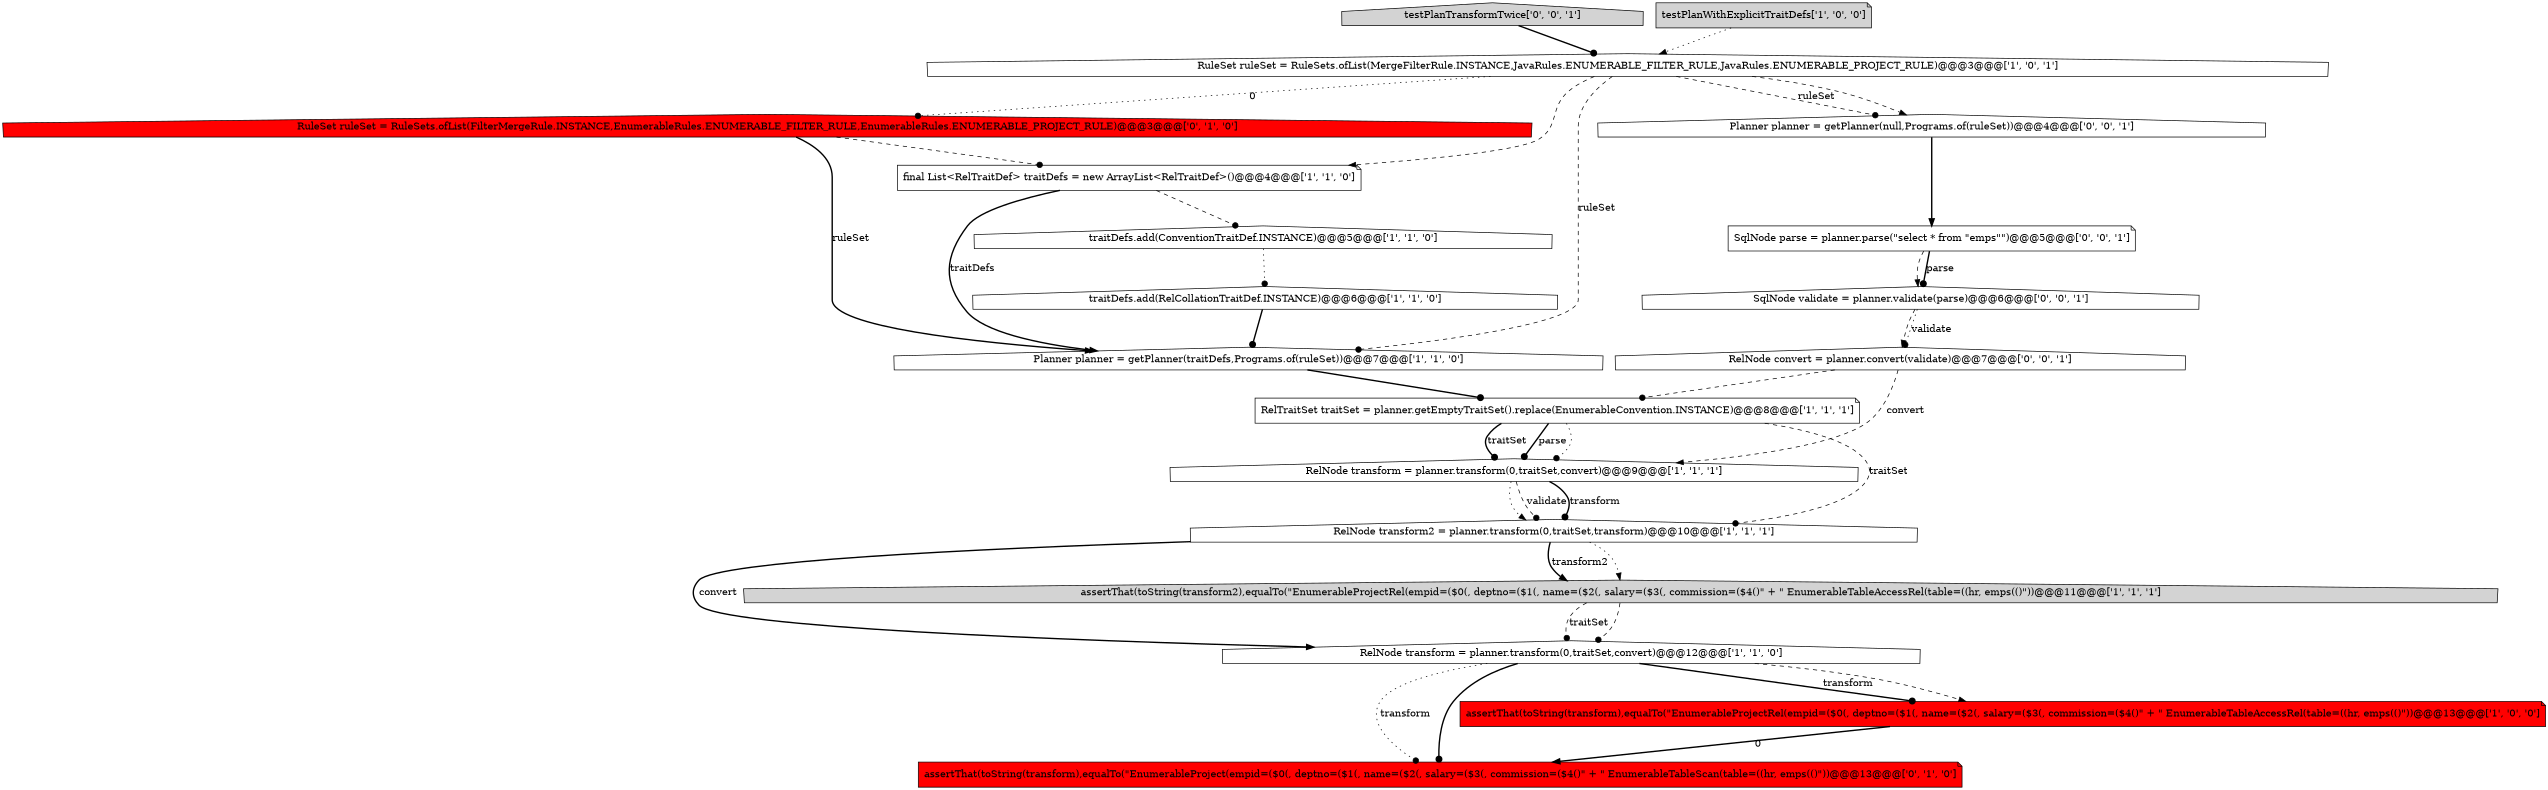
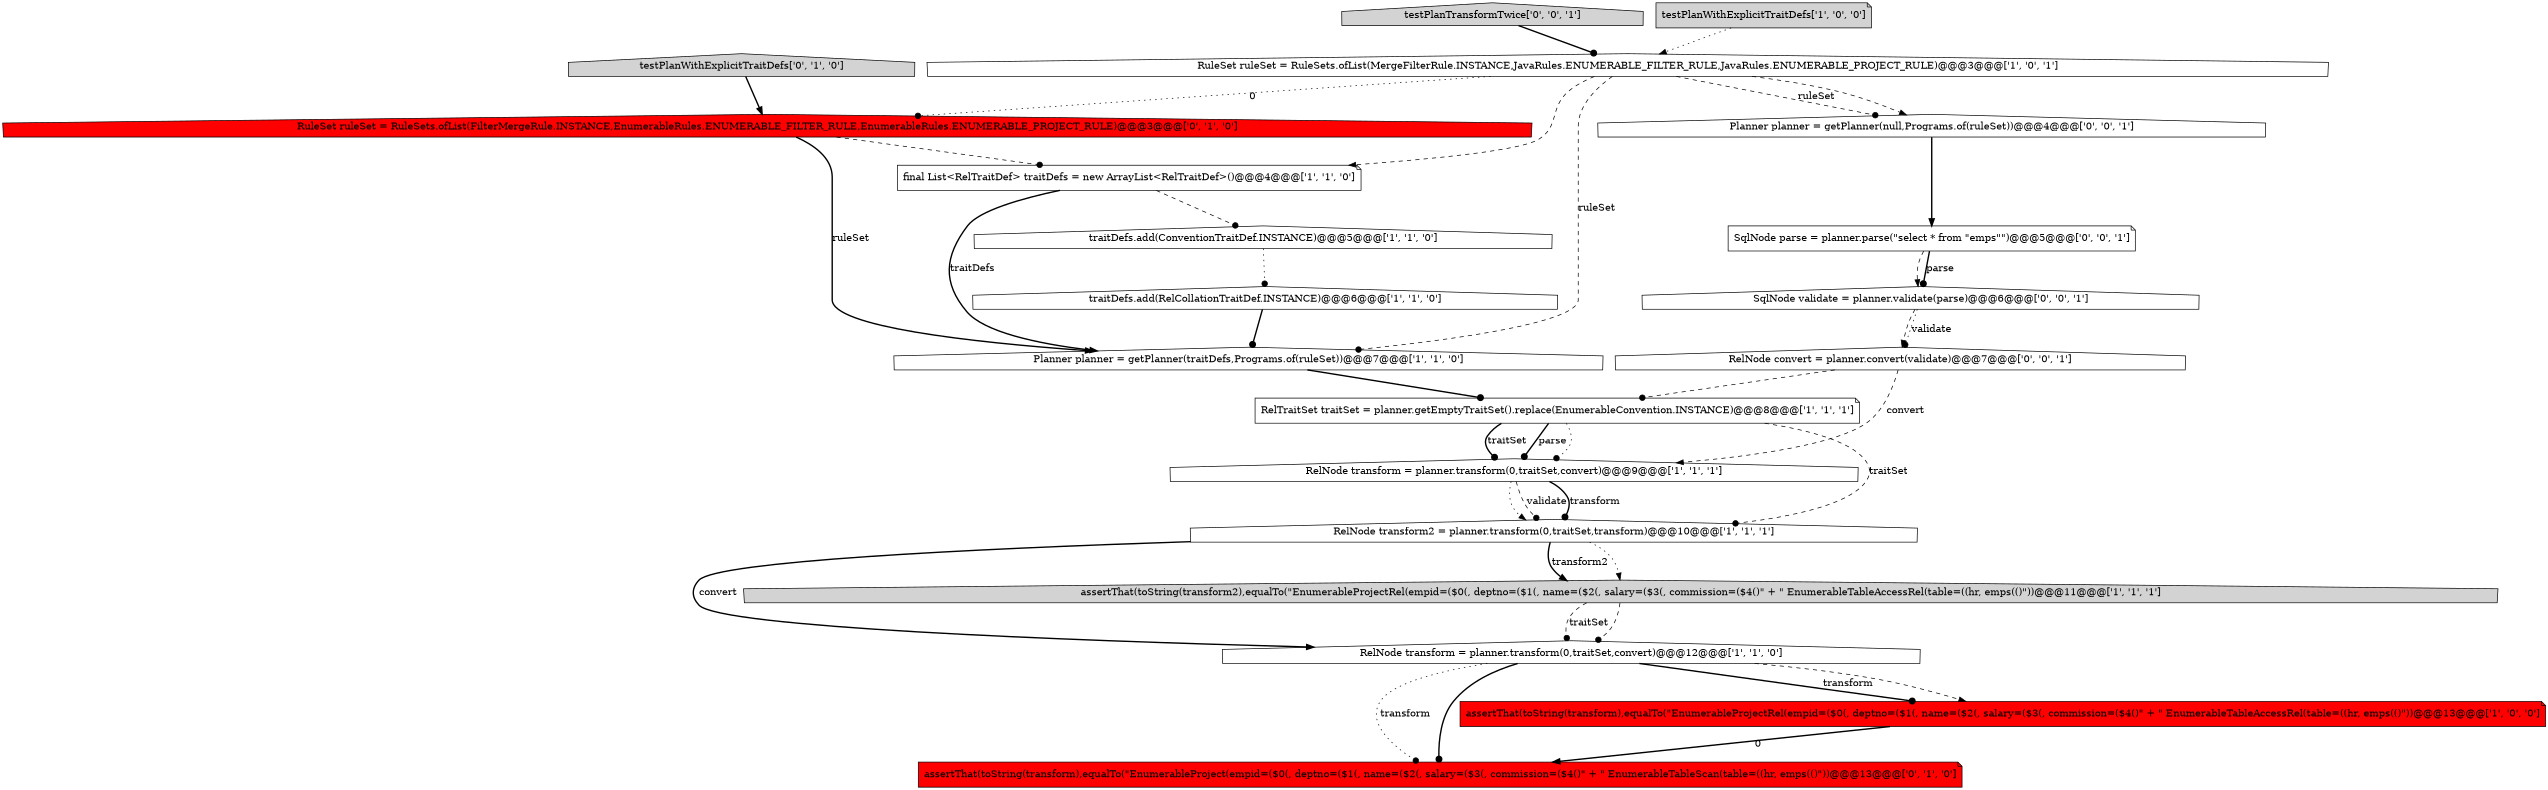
node "testPlanWithExplicitTraitDefs['0', '1', '0']": added
